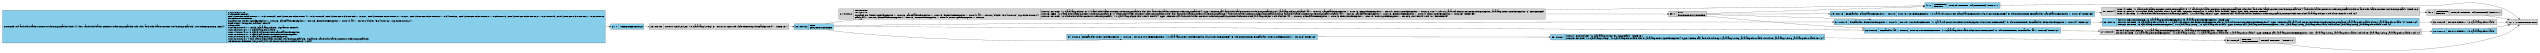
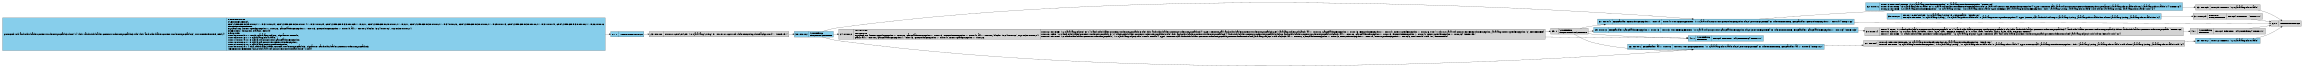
edge "41: ?" -> "22: ?": now "31: 0x001b" -> "22: ?"
node "39: ?": text "EXIT" -> "SYNTHETIC"
node "38: 0x0002": text "EXIT" -> "SYNTHETIC"
node "34: 0x0026": removed
